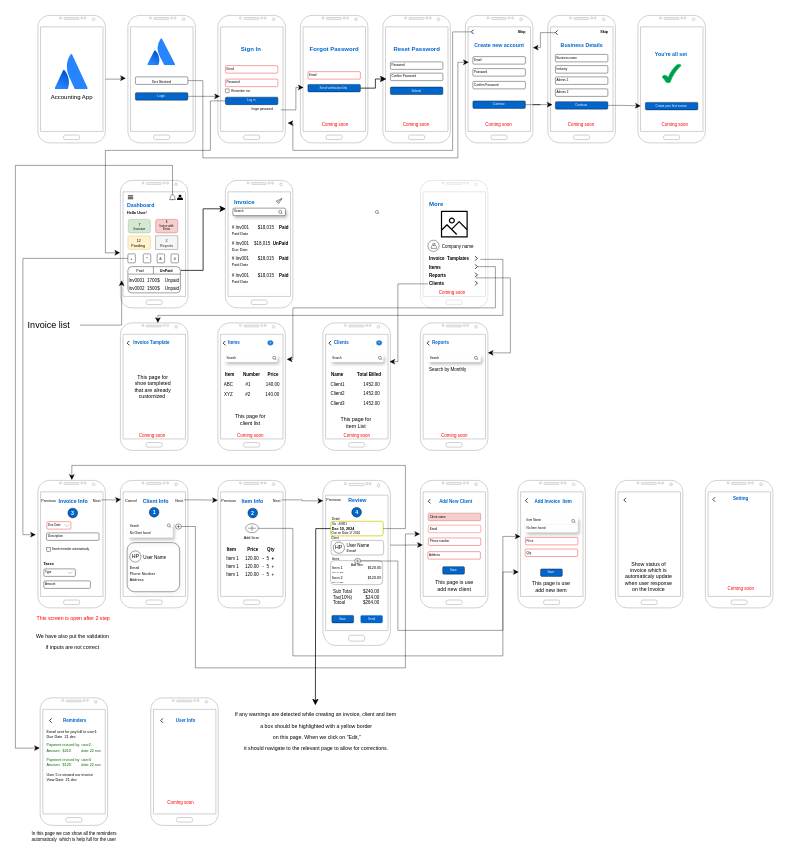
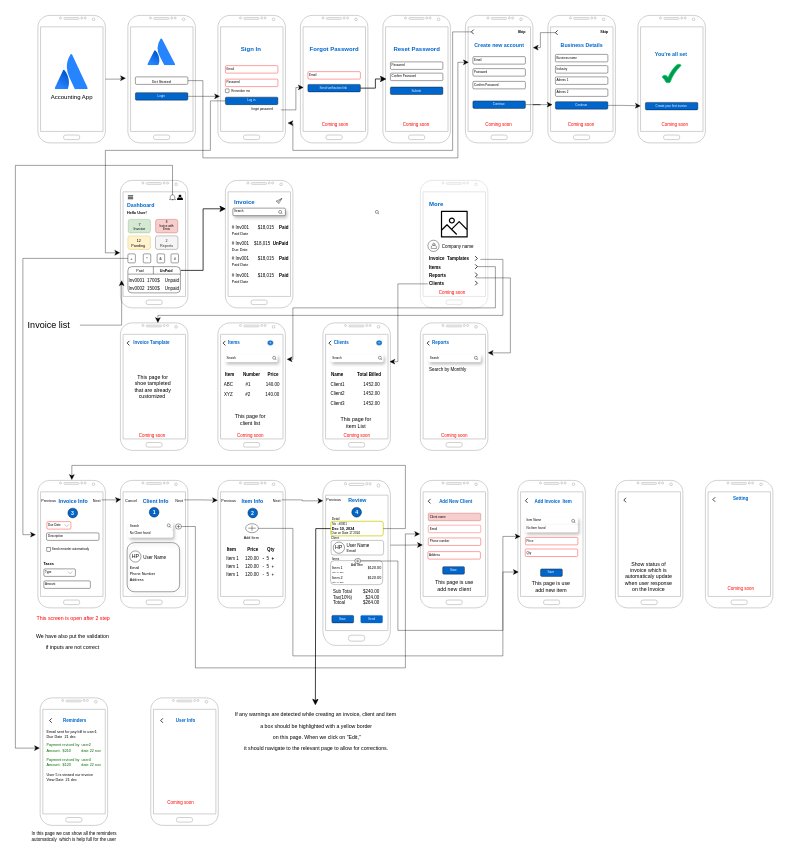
node "2 Reports": shape rectangle -> rounded rectangle
